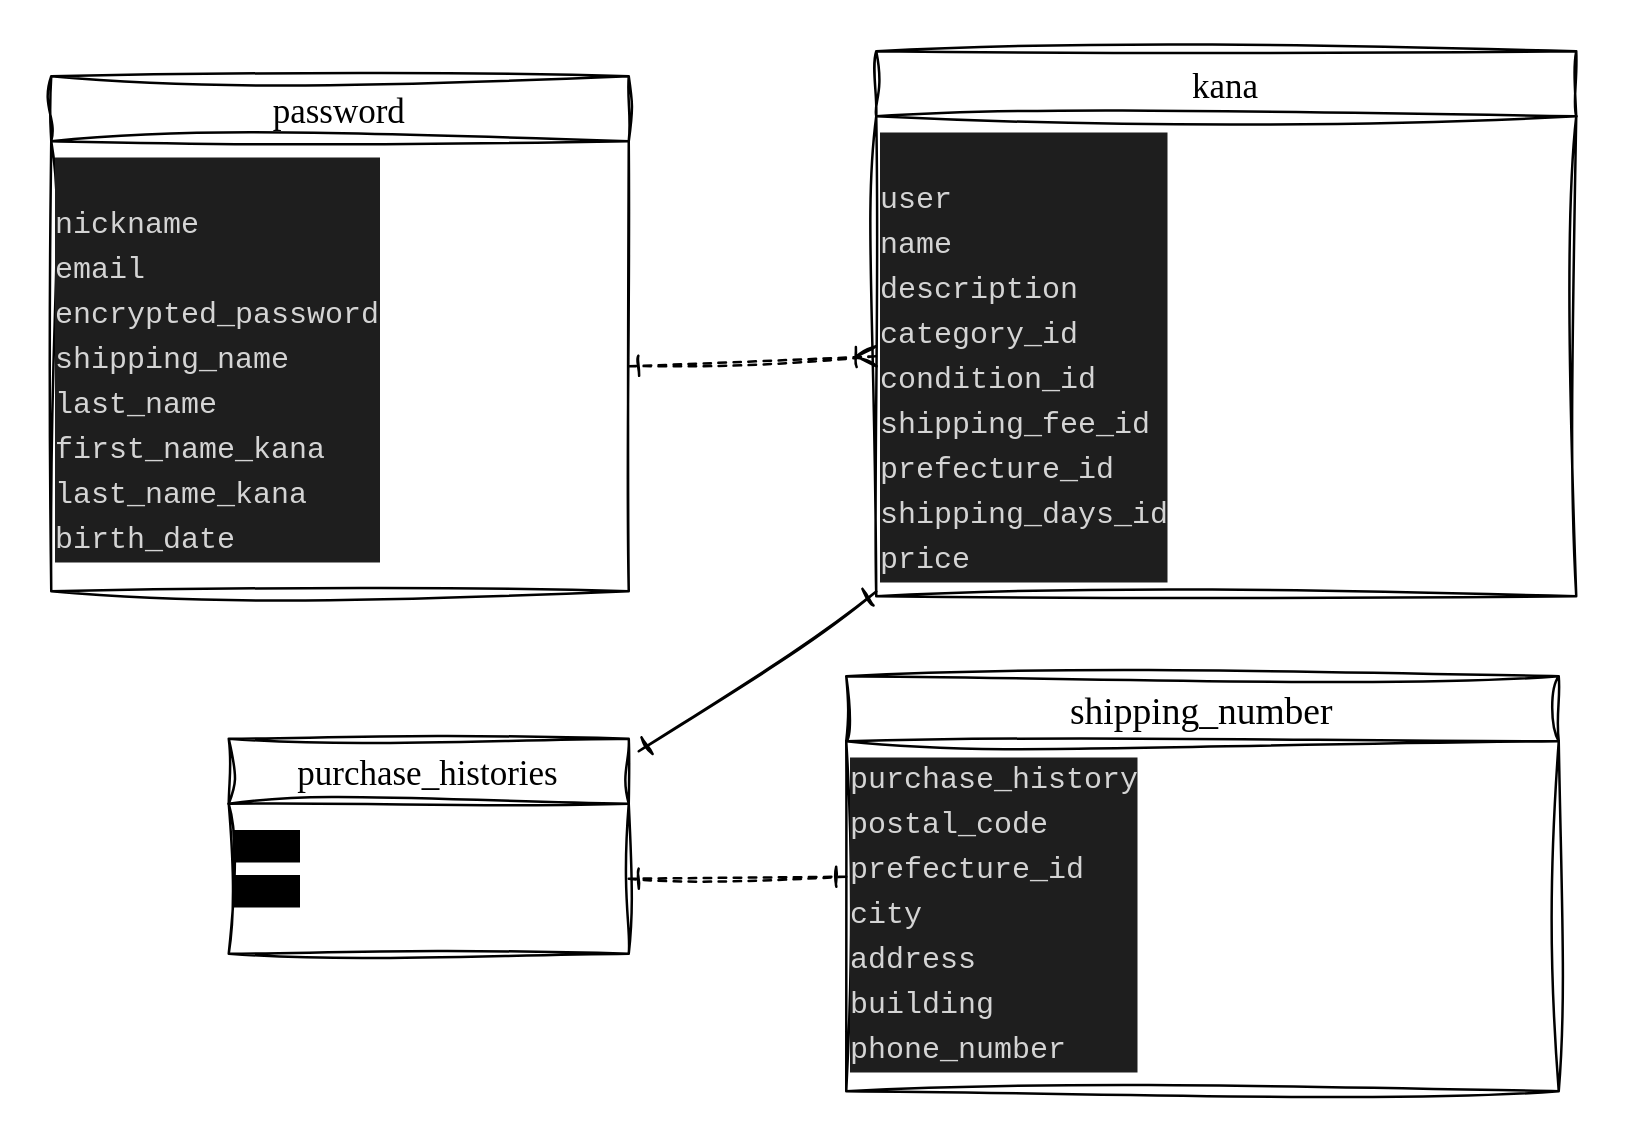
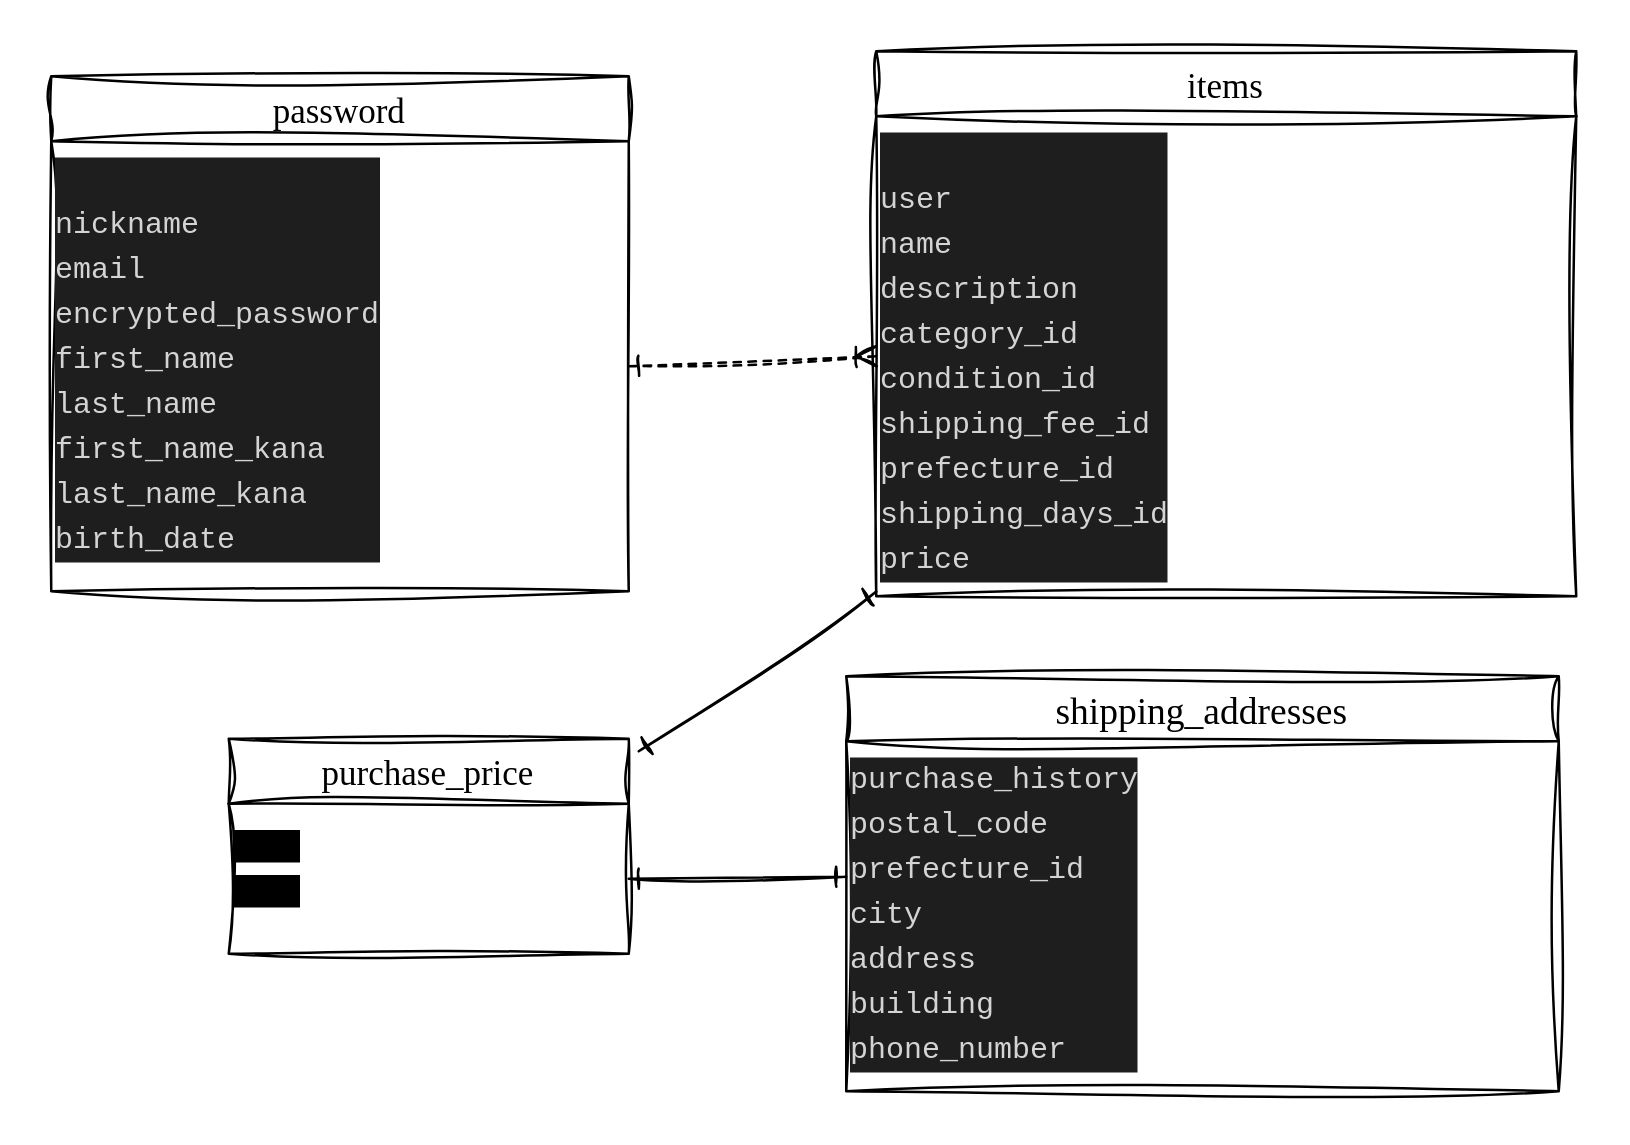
node "kana": label "kana" -> "items"
node "nickname email encrypted_password shipping_name last_name first_name_kana last_name_kana birth_date": label "nickname email encrypted_password shipping_name last_name first_name_kana last_name_kana birth_date" -> "nickname email encrypted_password first_name last_name first_name_kana last_name_kana birth_date"
node "shipping_number": label "shipping_number" -> "shipping_addresses"
node "purchase_histories": label "purchase_histories" -> "purchase_price"
edge "user item" -- "purchase_history postal_code prefecture_id city address building phone_number": style dashed -> solid
